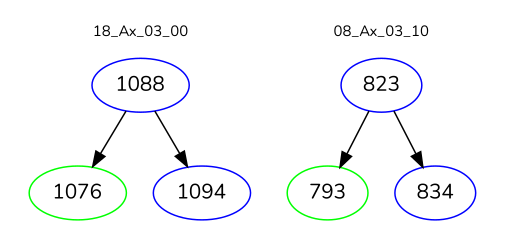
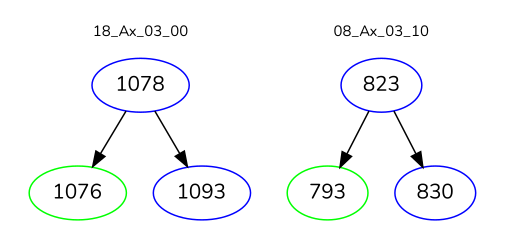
node "1088": label "1088" -> "1078"
node "1094": label "1094" -> "1093"
node "834": label "834" -> "830"
